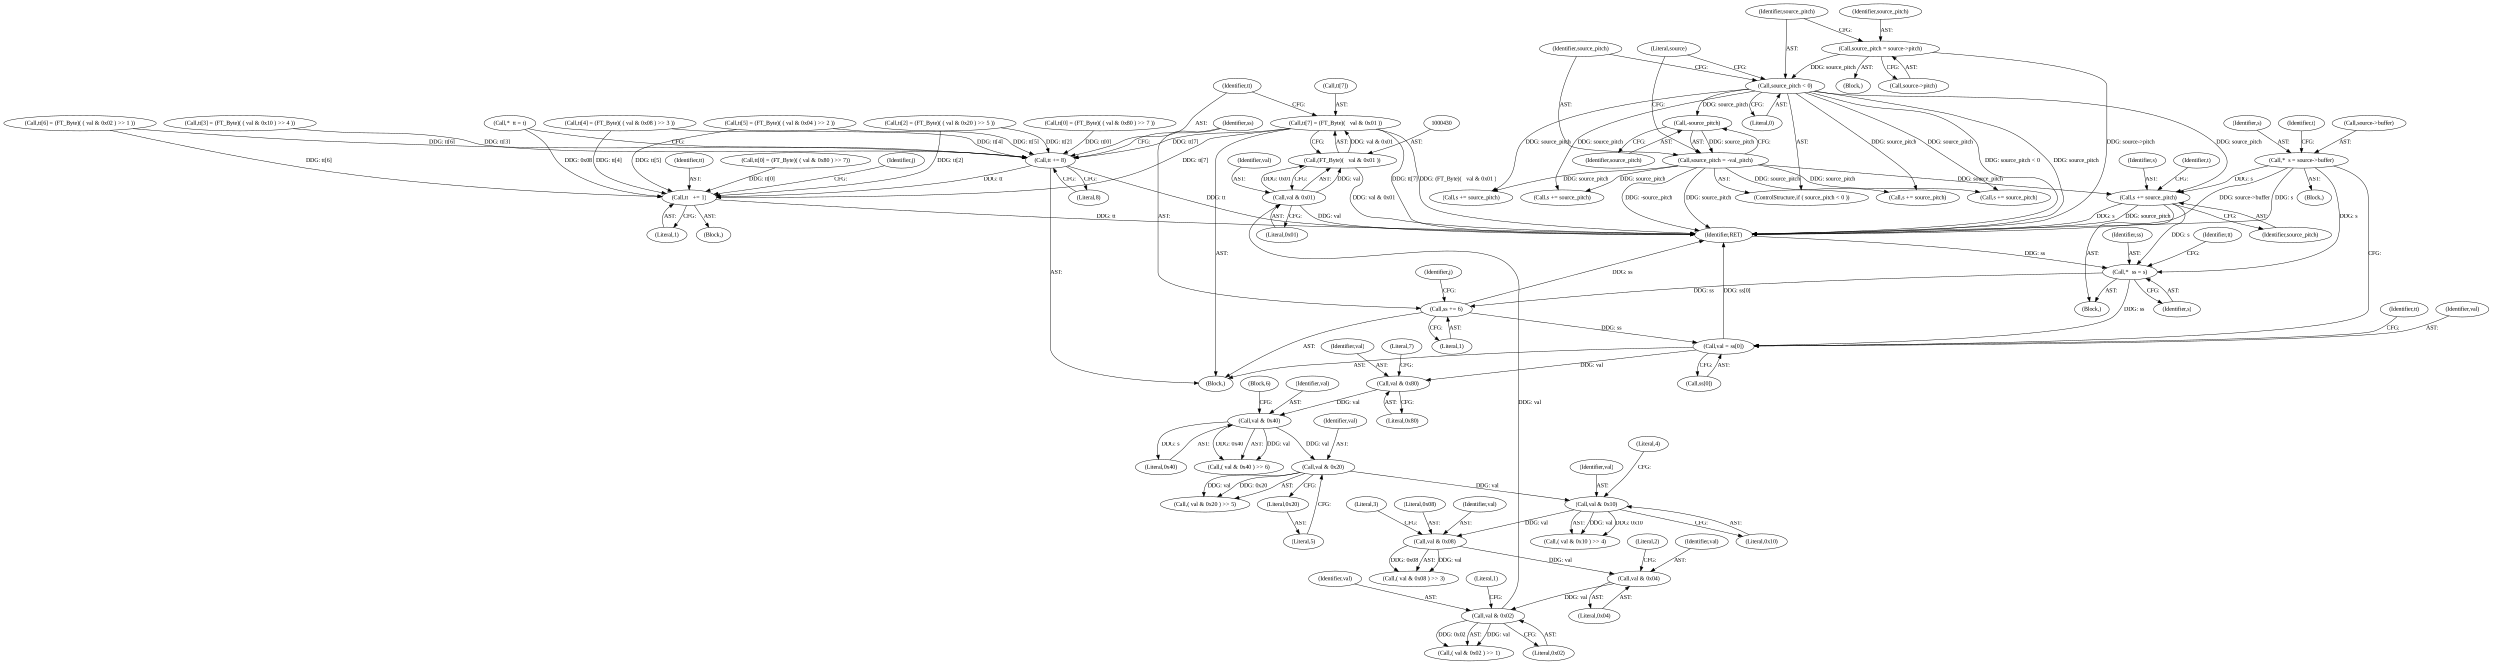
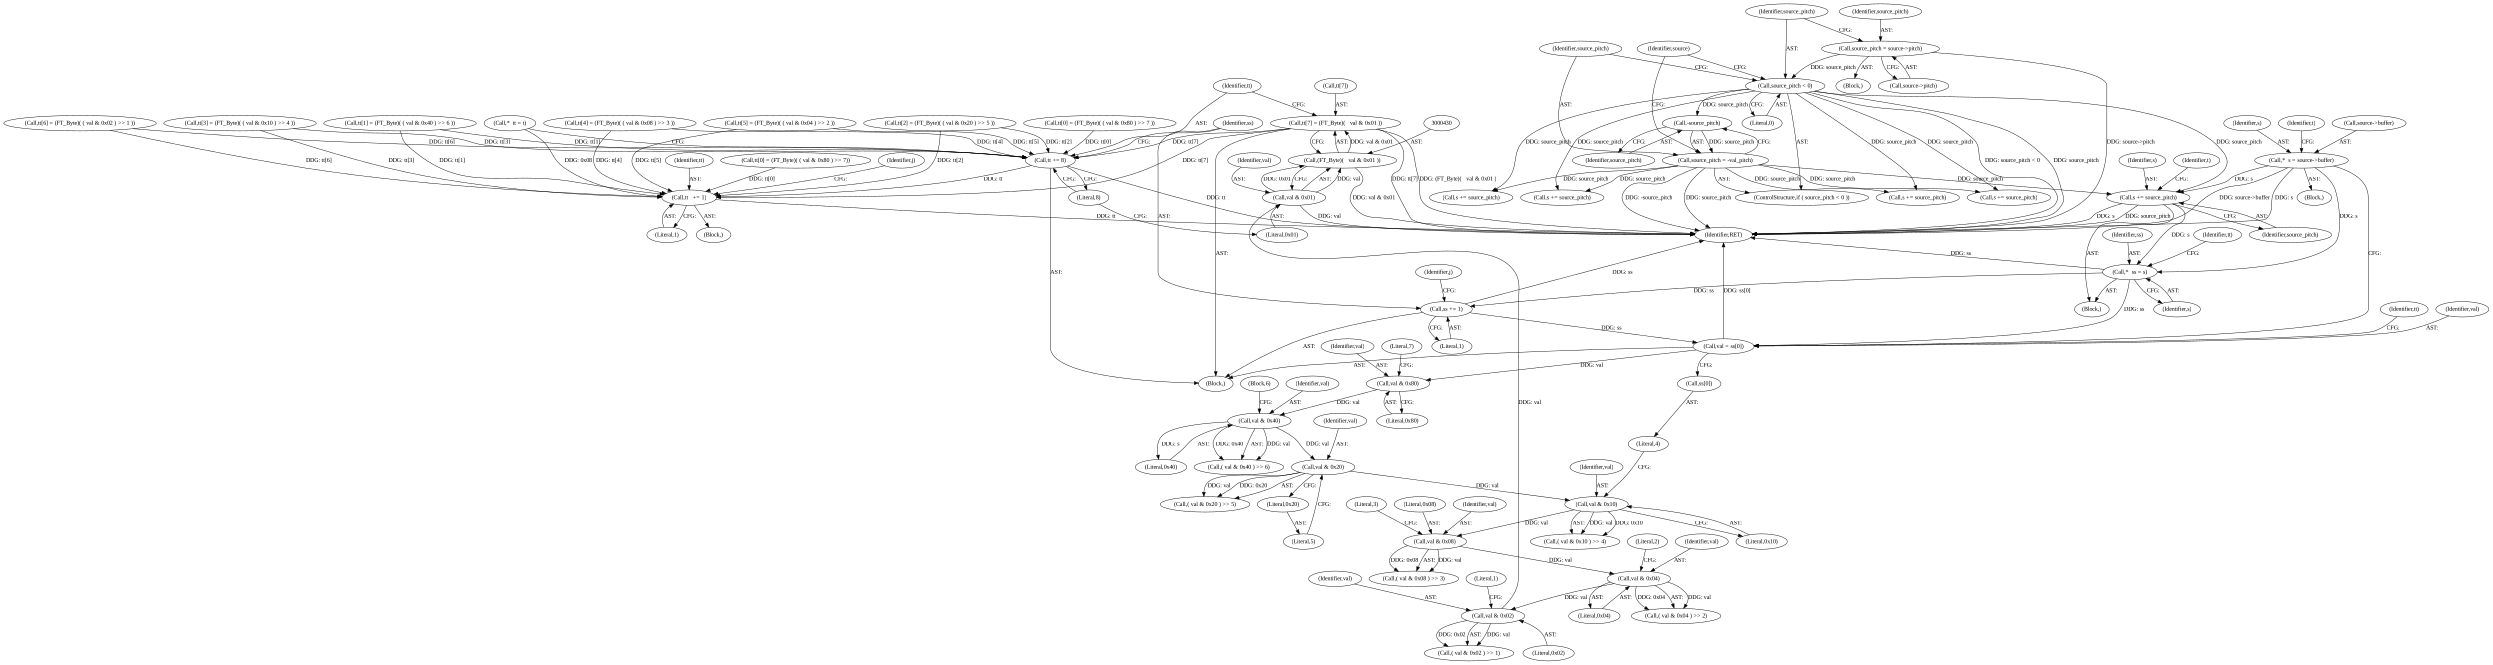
node "(Literal,source)": label "(Literal,source)" -> "(Identifier,source)"
node "(Call,tt[1] = (FT_Byte)( ( val & 0x40 ) >> 6 ))": added
node "1000430": label "1000430" -> "3000430"
edge "(Call,tt[3] = (FT_Byte)( ( val & 0x10 ) >> 4 ))" -> "(Call,tt   += 1)": added, label "DDG: tt[3]"
edge "(Call,val & 0x01)" -> "(Literal,0x01)": now "(Literal,8)" -> "(Literal,0x01)"
edge "(Identifier,RET)" -> "(Call,*  ss = s)": reversed
node "(Call,ss += 6)": label "(Call,ss += 6)" -> "(Call,ss += 1)"
edge "(Call,ss[0])" -> "(Call,val = ss[0])": now "(Call,ss[0])" -> "(Literal,4)"
node "(Call,( val & 0x04 ) >> 2)": added
edge "(Call,val & 0x02)" -> "(Literal,0x02)": removed, label "CFG:"
